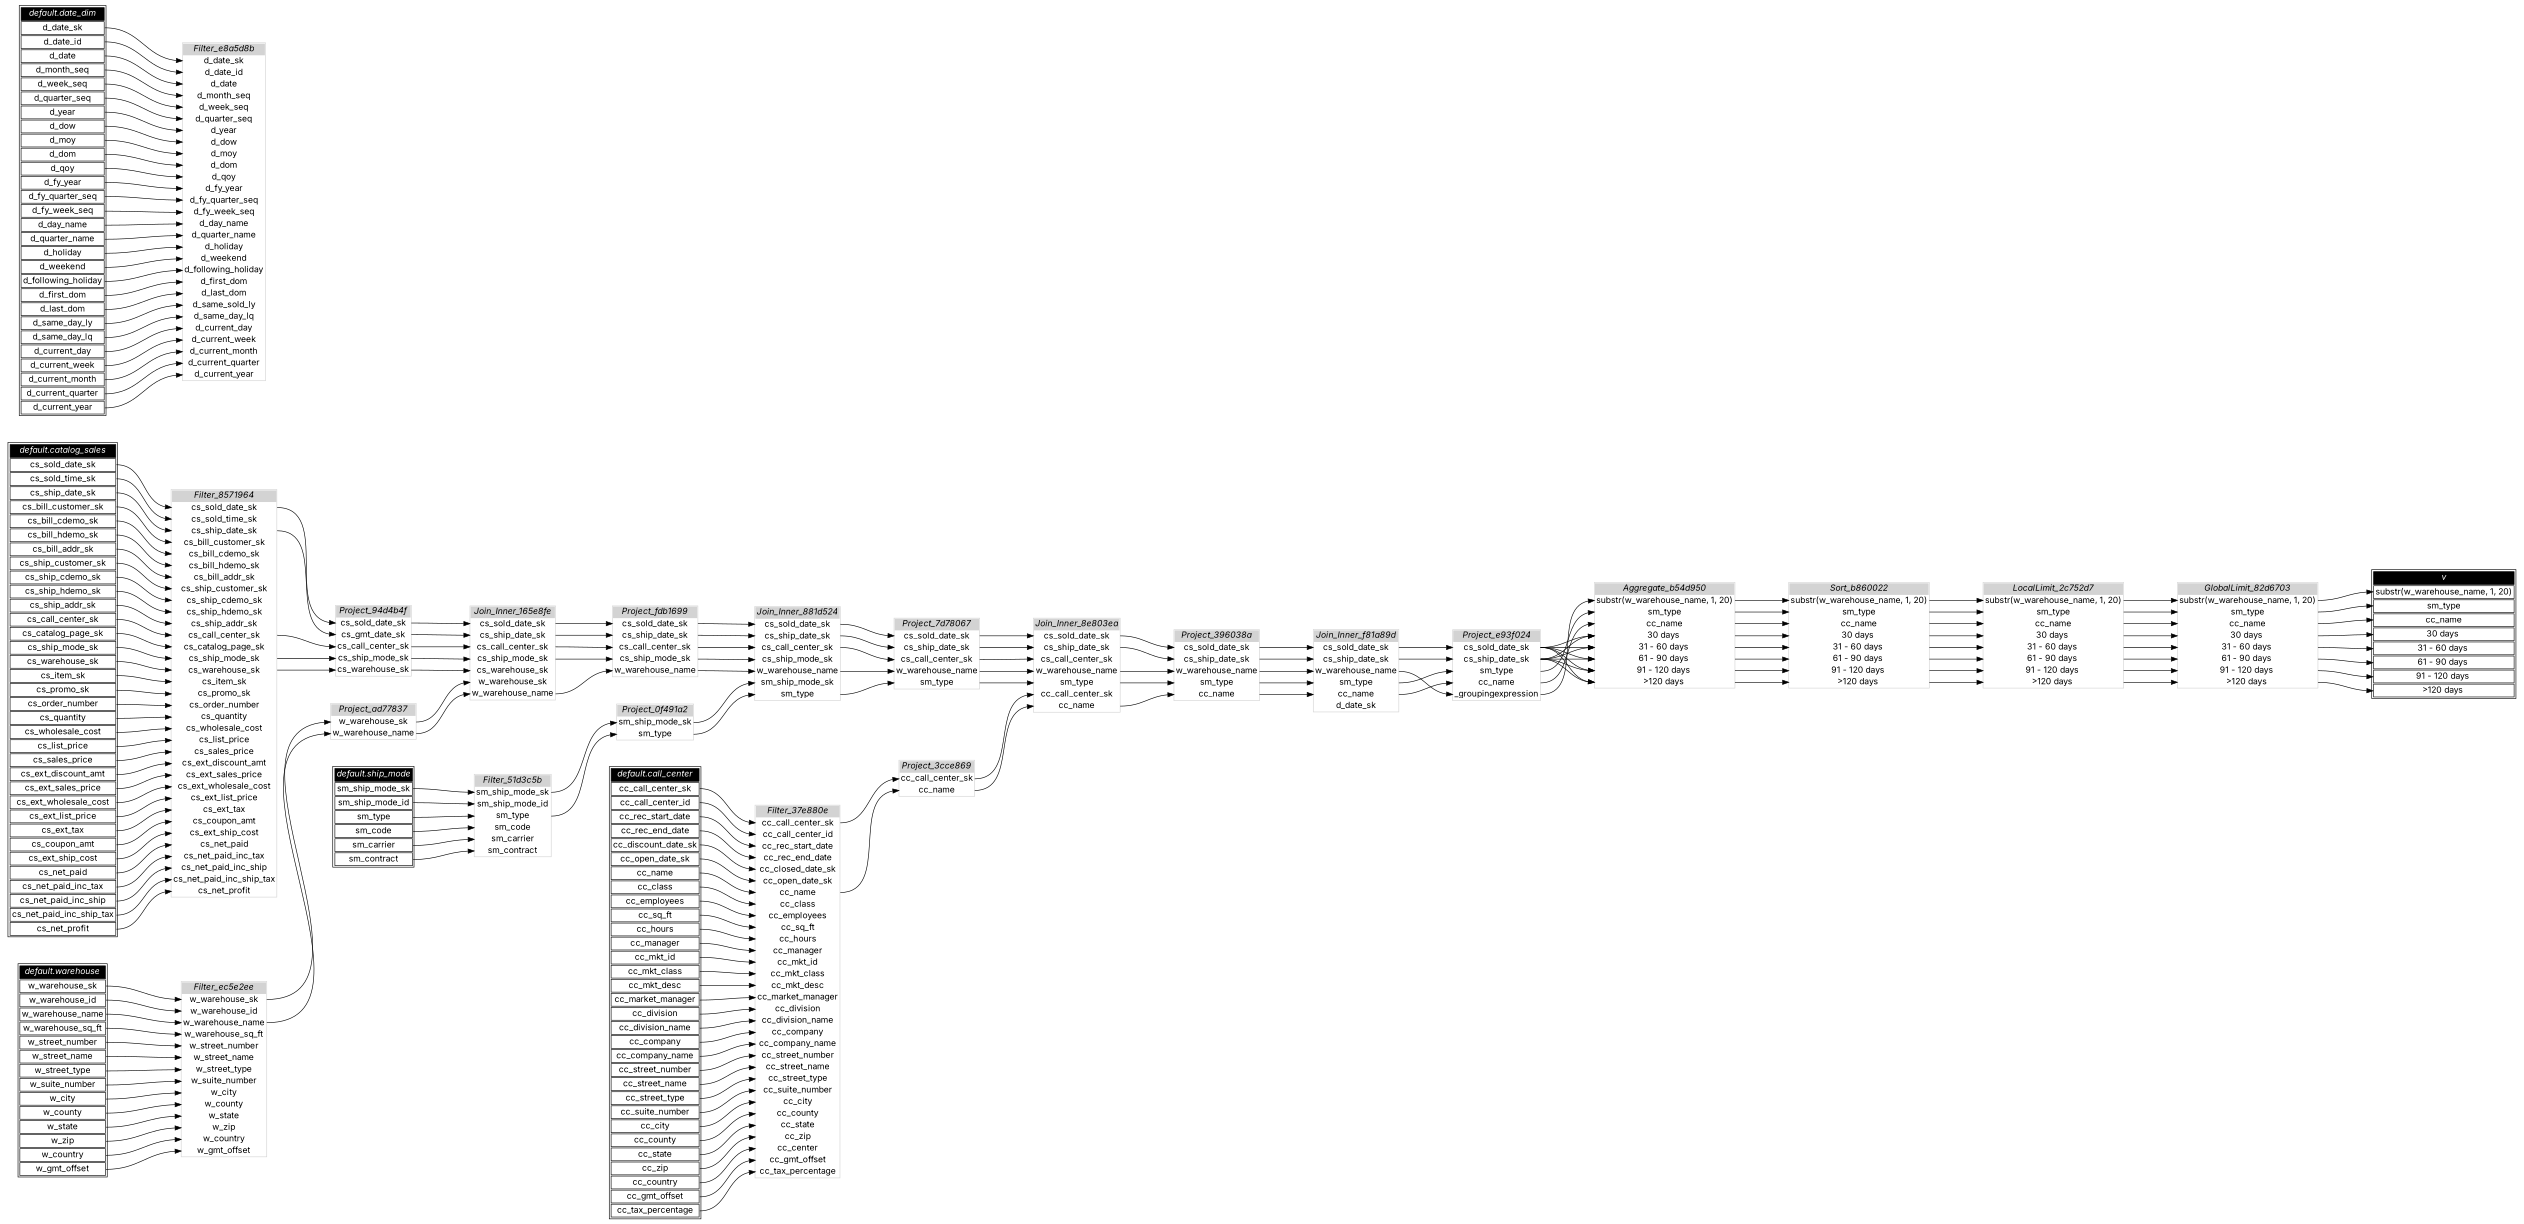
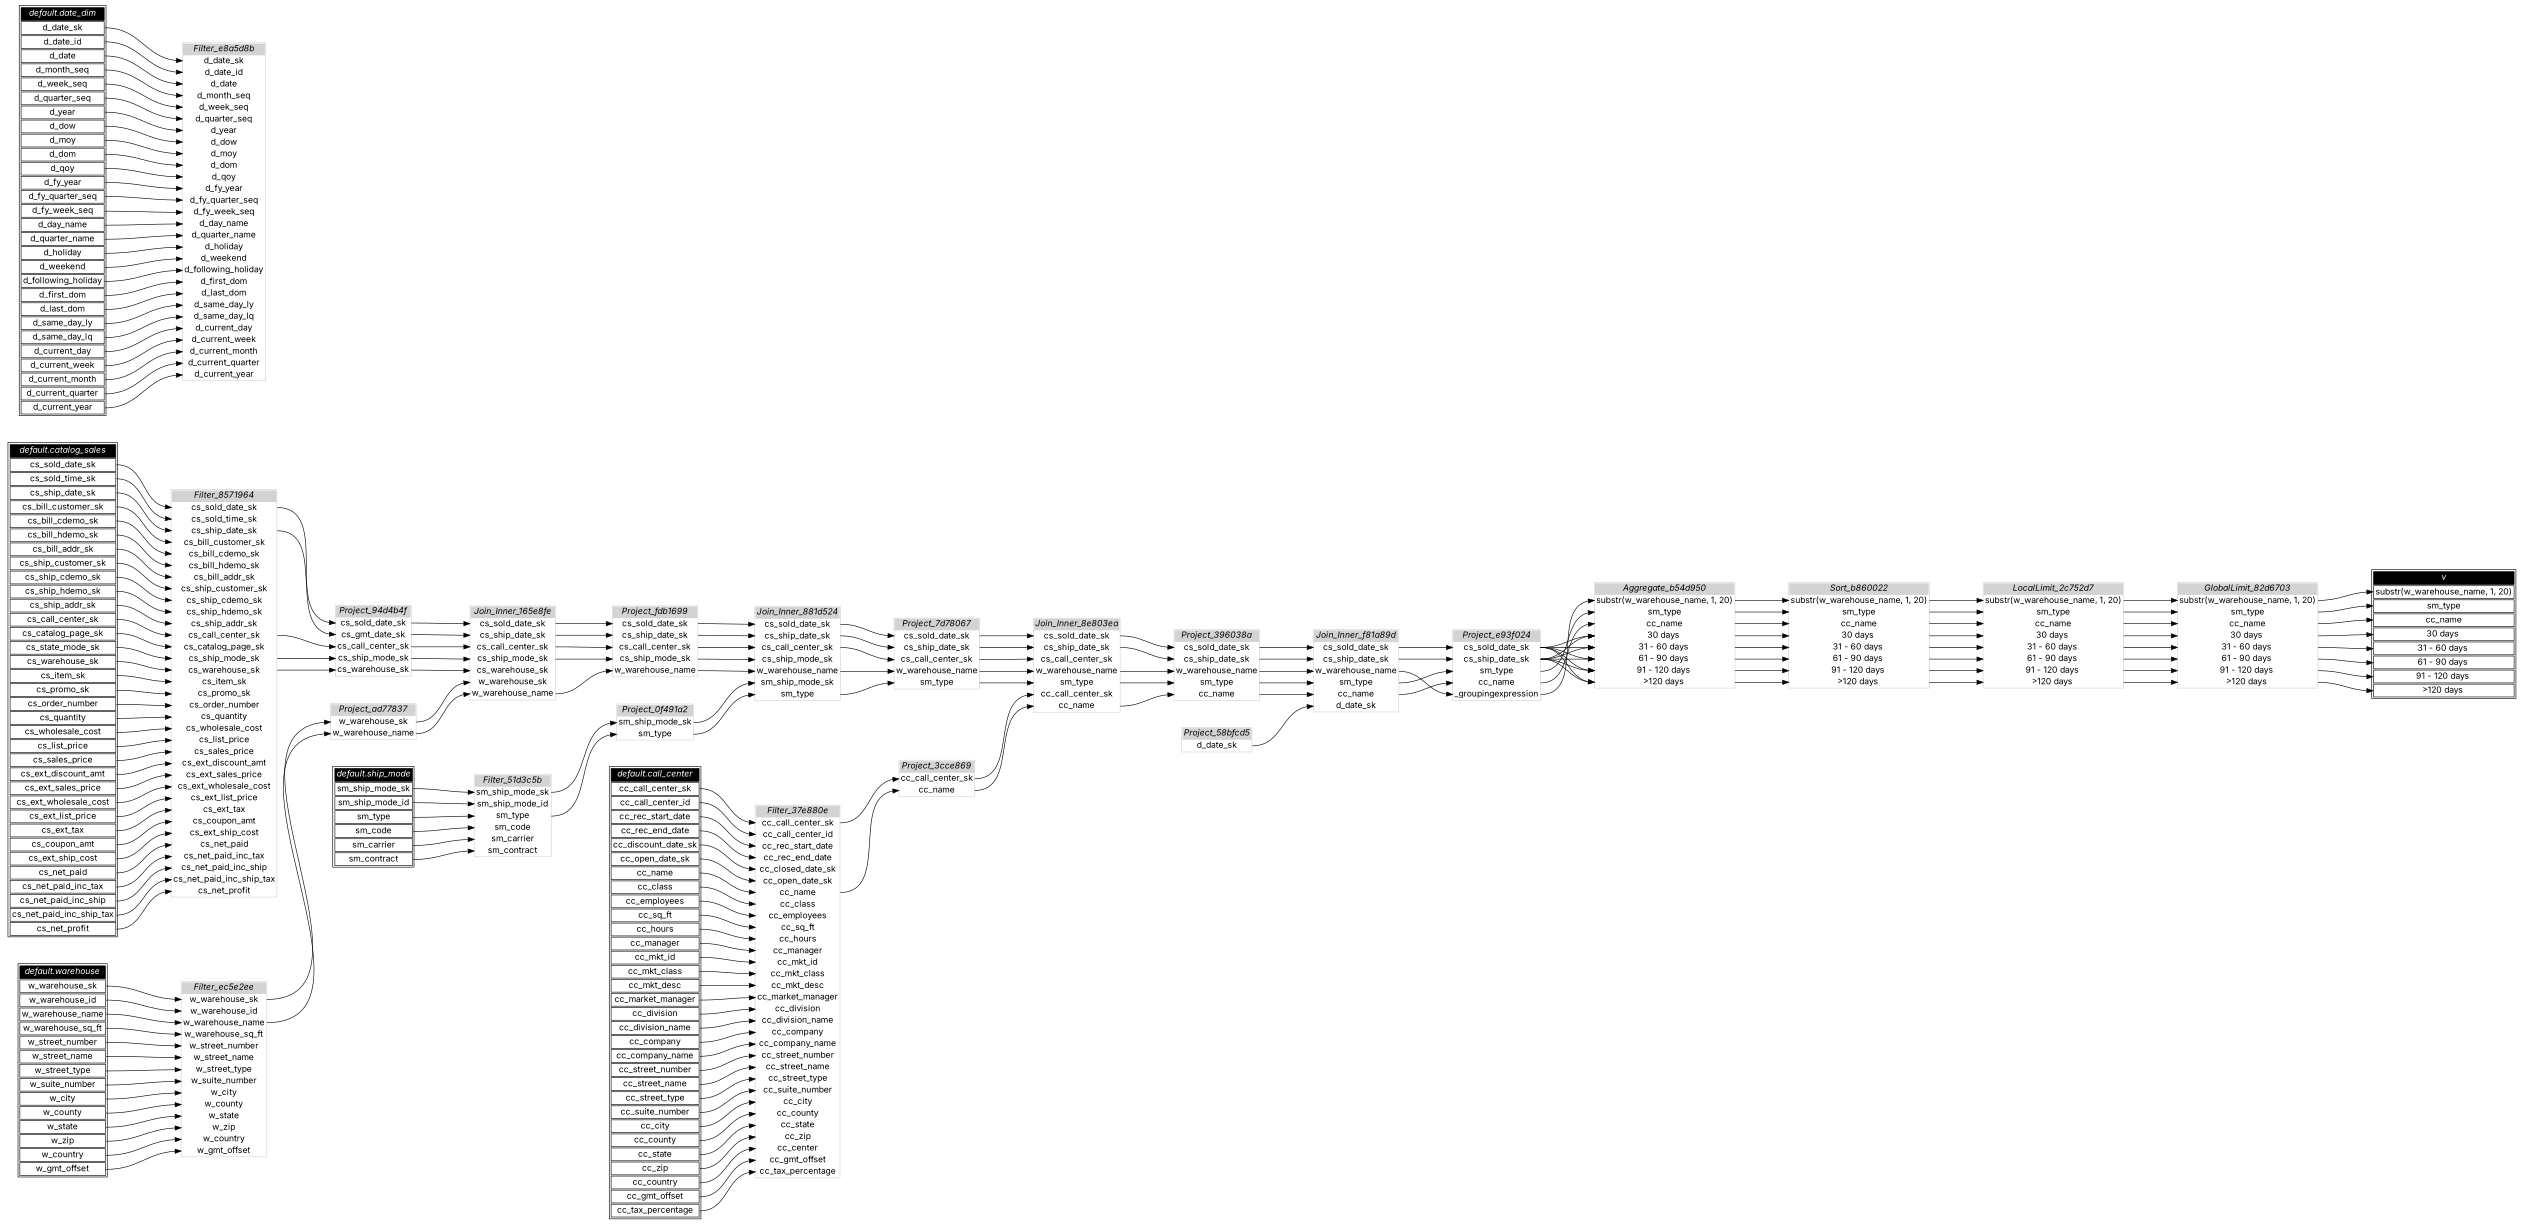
node "Filter_e8a5d8b": text "d_same_sold_ly" -> "d_same_day_ly"
node "default.catalog_sales": text "cs_ship_mode_sk" -> "cs_state_mode_sk"
node "Project_58bfcd5": added
